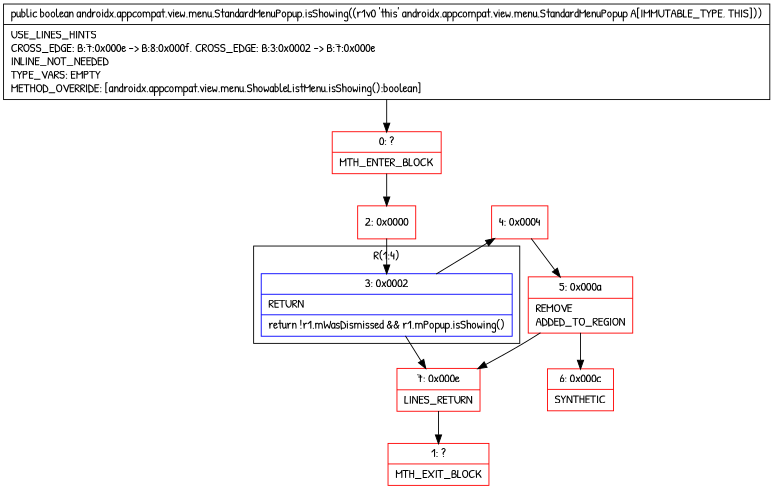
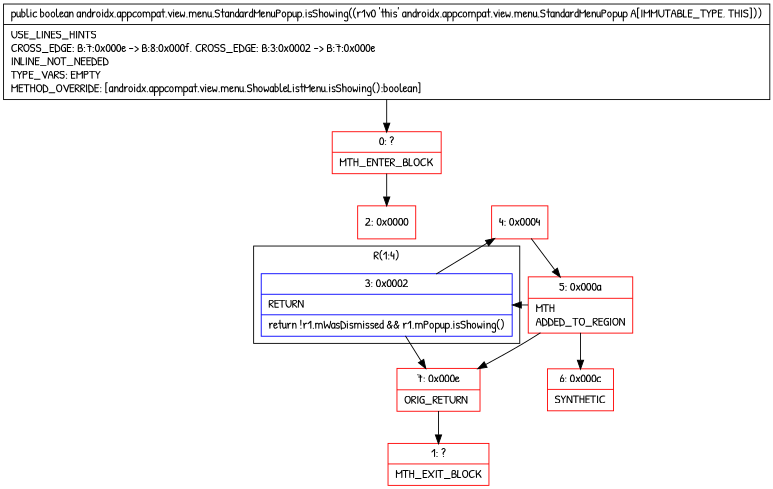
edge "2: 0x0000" -> "3: 0x0002": now "5: 0x000a" -> "3: 0x0002"
node "5: 0x000a": text "REMOVE" -> "MTH"
node "7: 0x000e": text "LINES_RETURN" -> "ORIG_RETURN"
